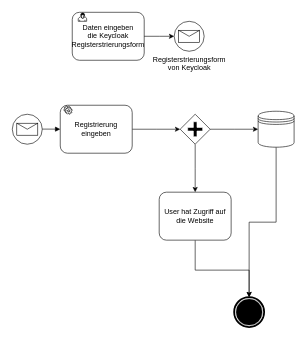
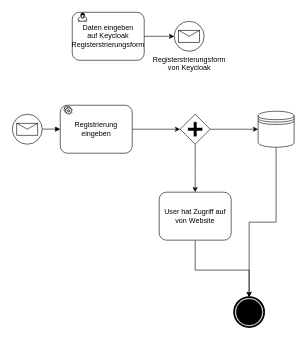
node "Daten eingeben die Keycloak Registerstrierungsform": label "Daten eingeben die Keycloak Registerstrierungsform" -> "Daten eingeben auf Keycloak Registerstrierungsform"
node "User hat Zugriff auf die Website": label "User hat Zugriff auf die Website" -> "User hat Zugriff auf von Website"
